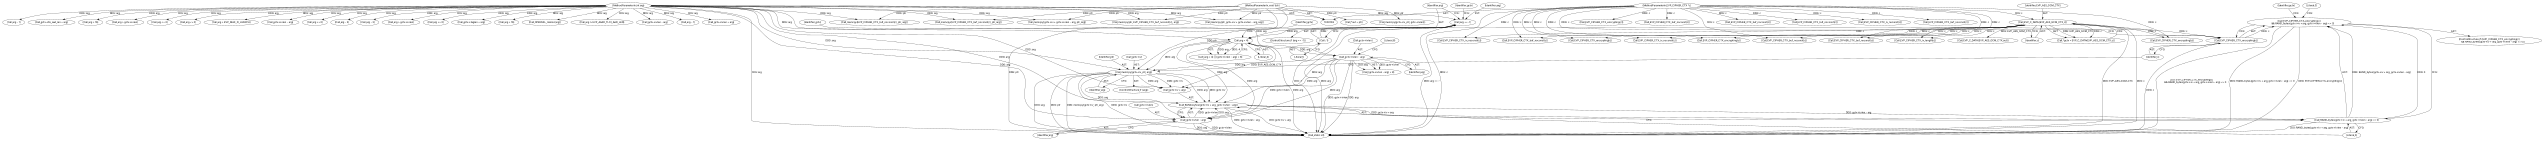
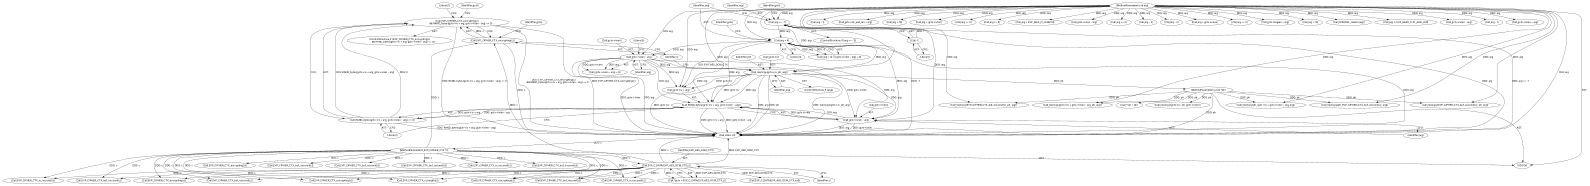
edge "(MethodParameterIn,EVP_CIPHER_CTX *c)" -> "(Call,static int)": reversed
edge "(MethodParameterIn,void *ptr)" -> "(Call,memcpy(gctx->iv, ptr, arg))": reversed
